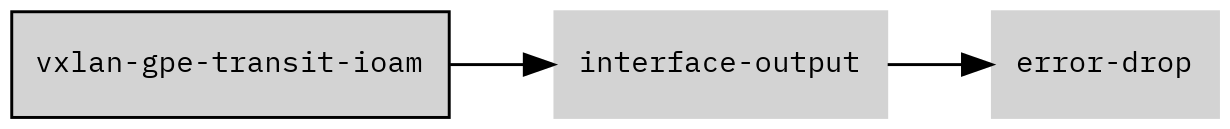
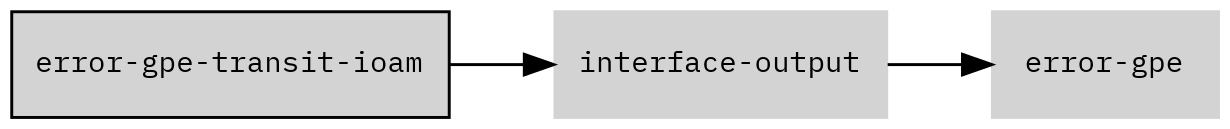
node "vxlan-gpe-transit-ioam": label "vxlan-gpe-transit-ioam" -> "error-gpe-transit-ioam"
node "error-drop": label "error-drop" -> "error-gpe"
